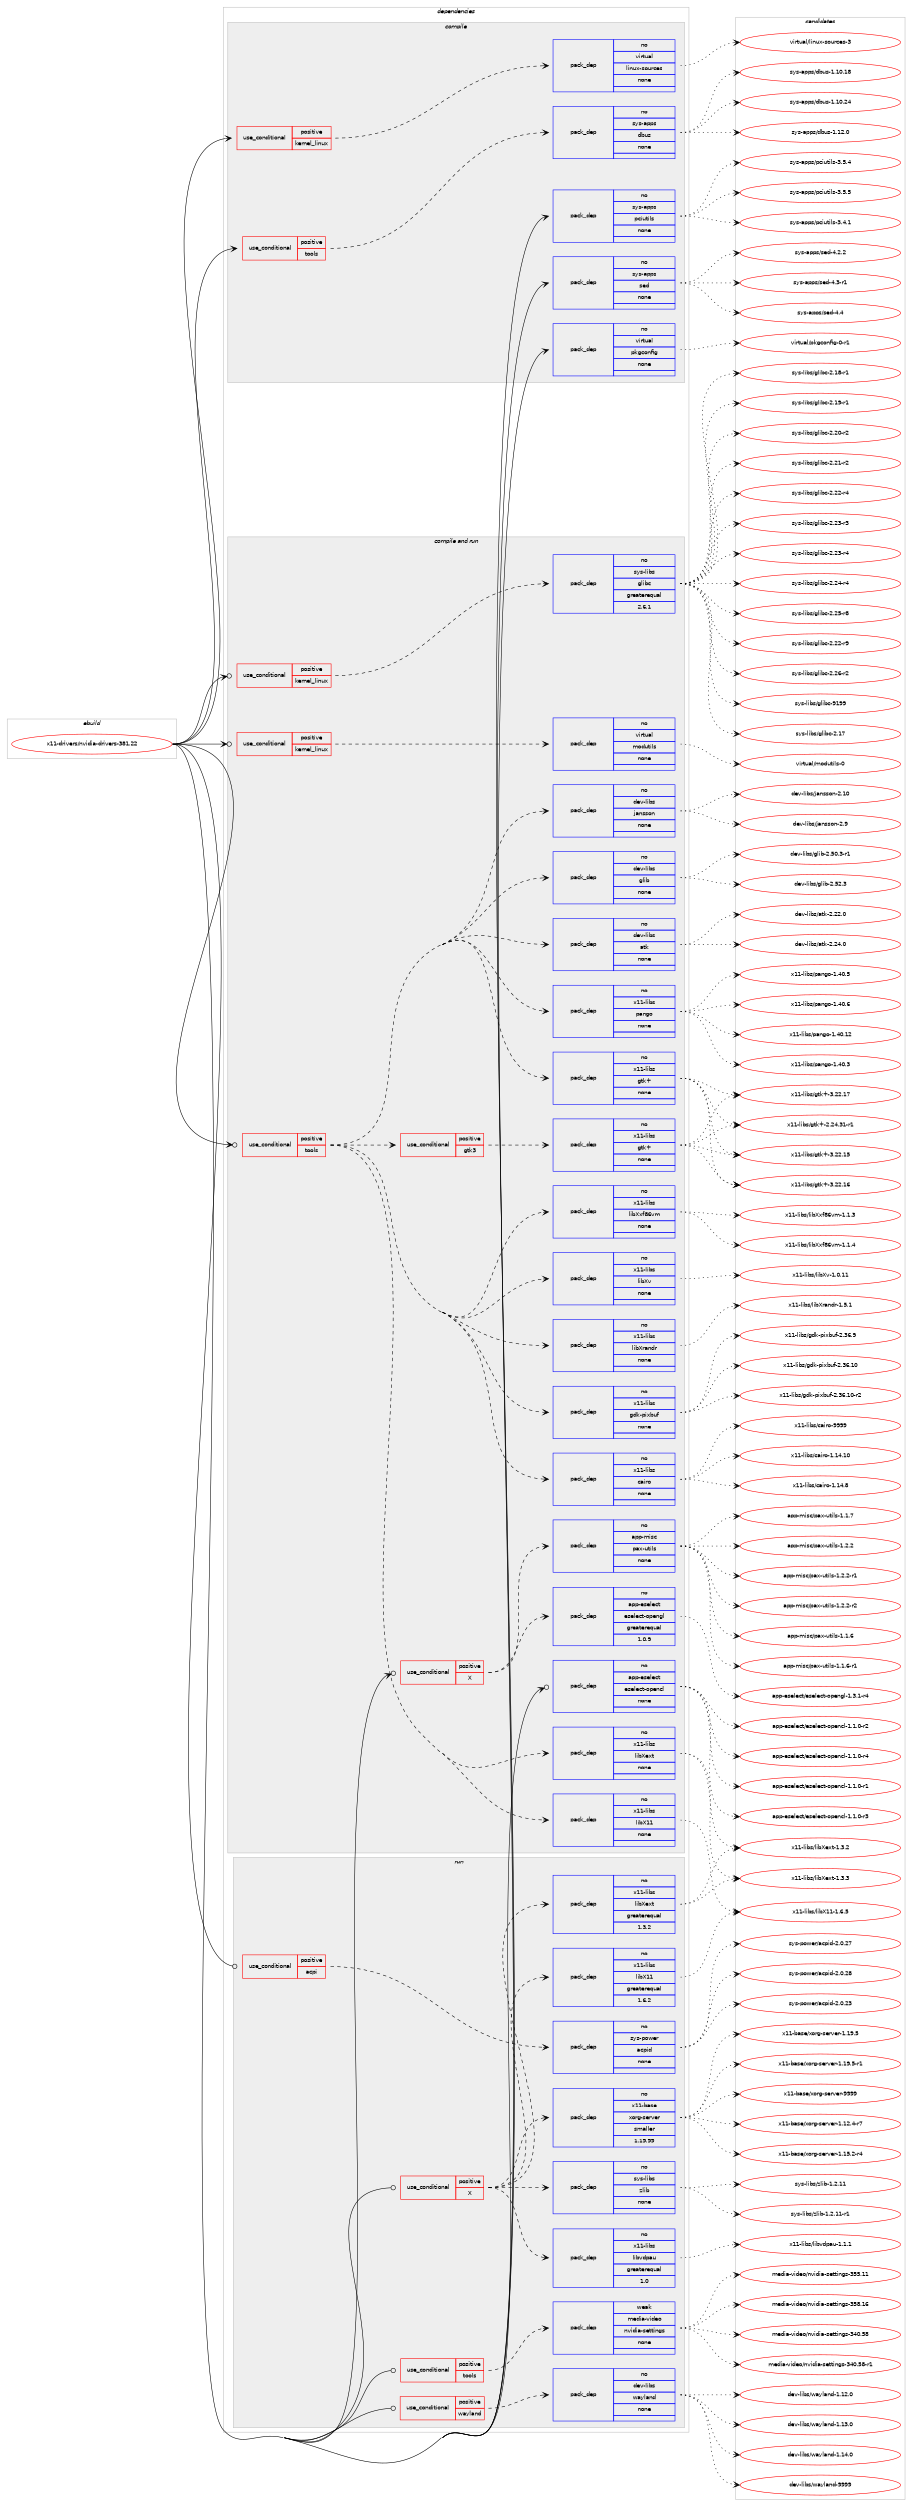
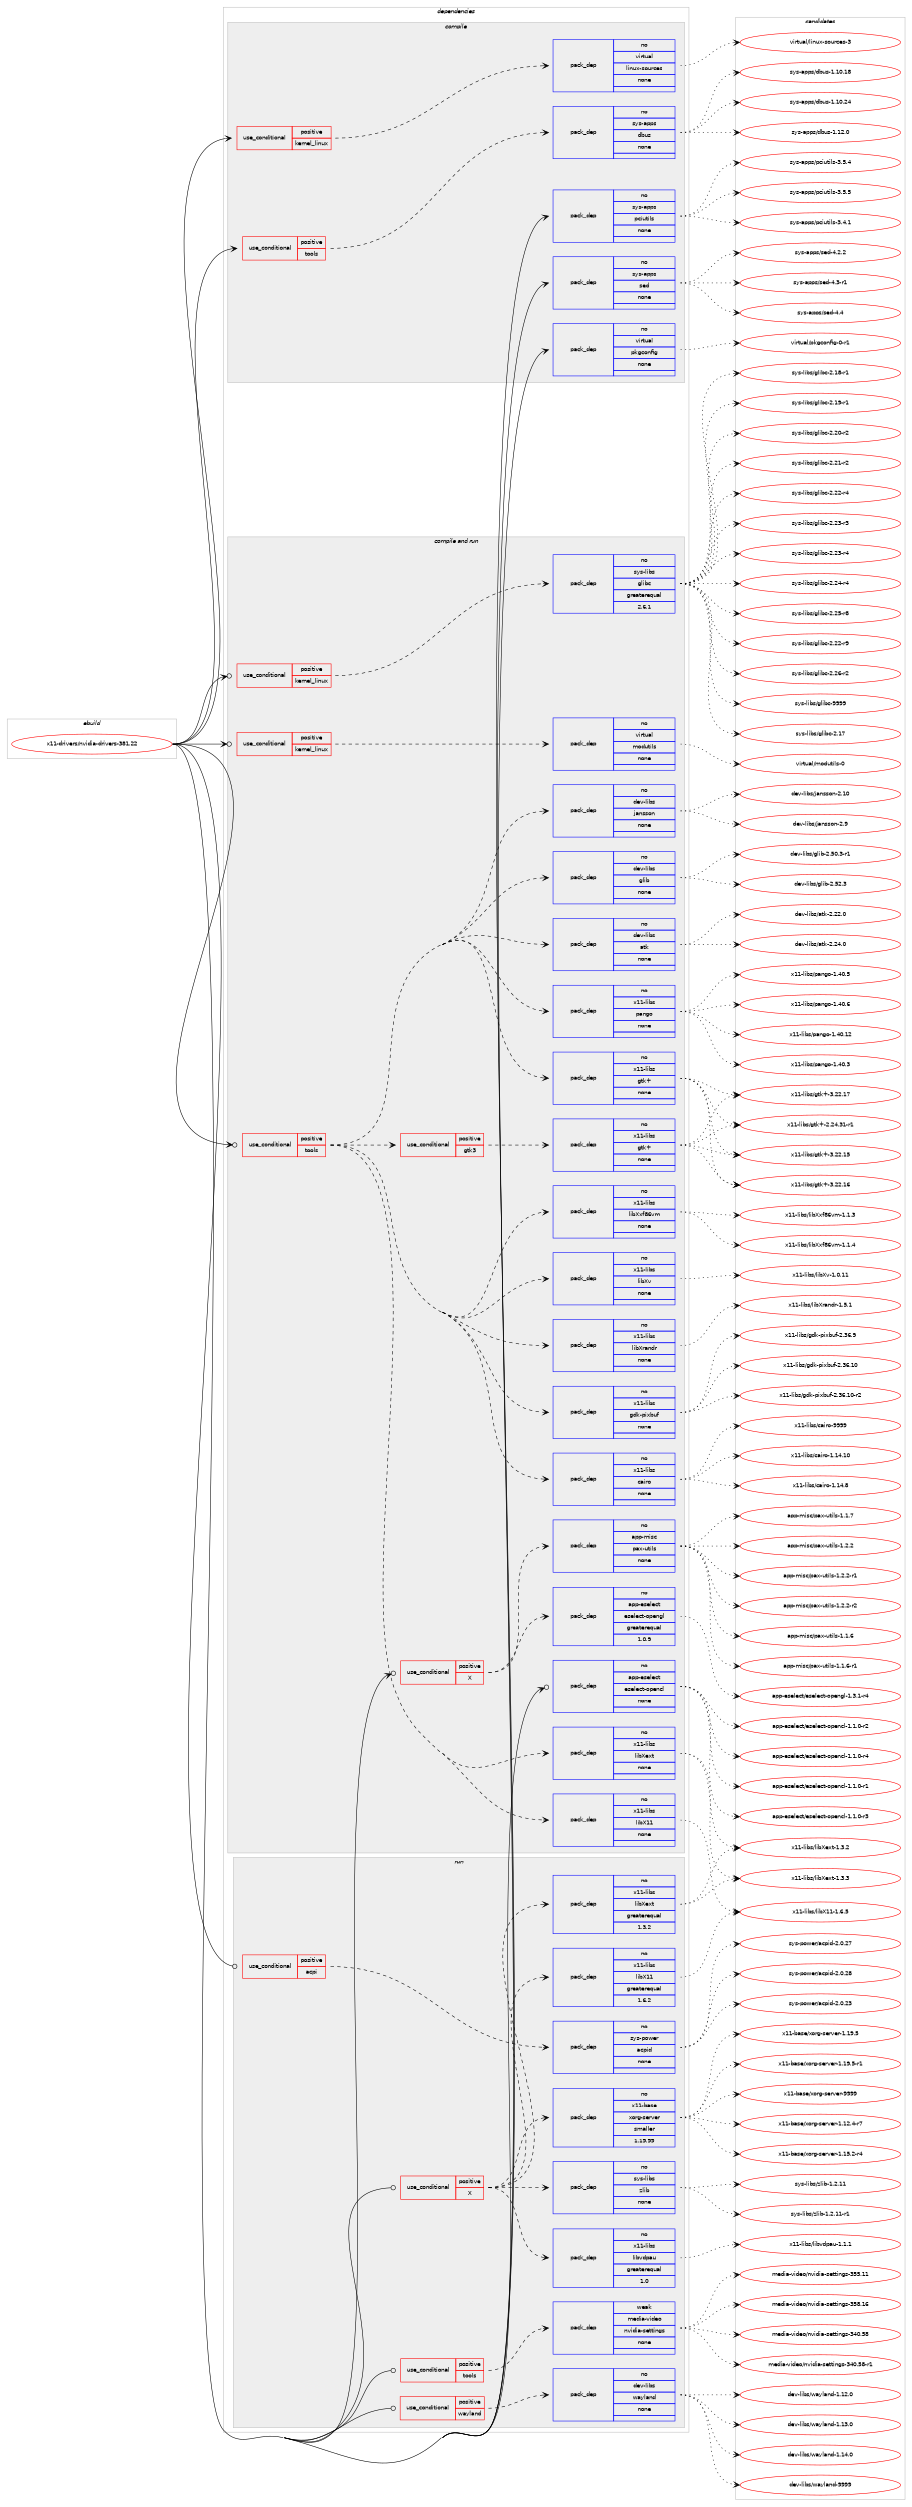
node "sys-libs/glibc-9199": label "sys-libs/glibc-9199" -> "sys-libs/glibc-9999"
